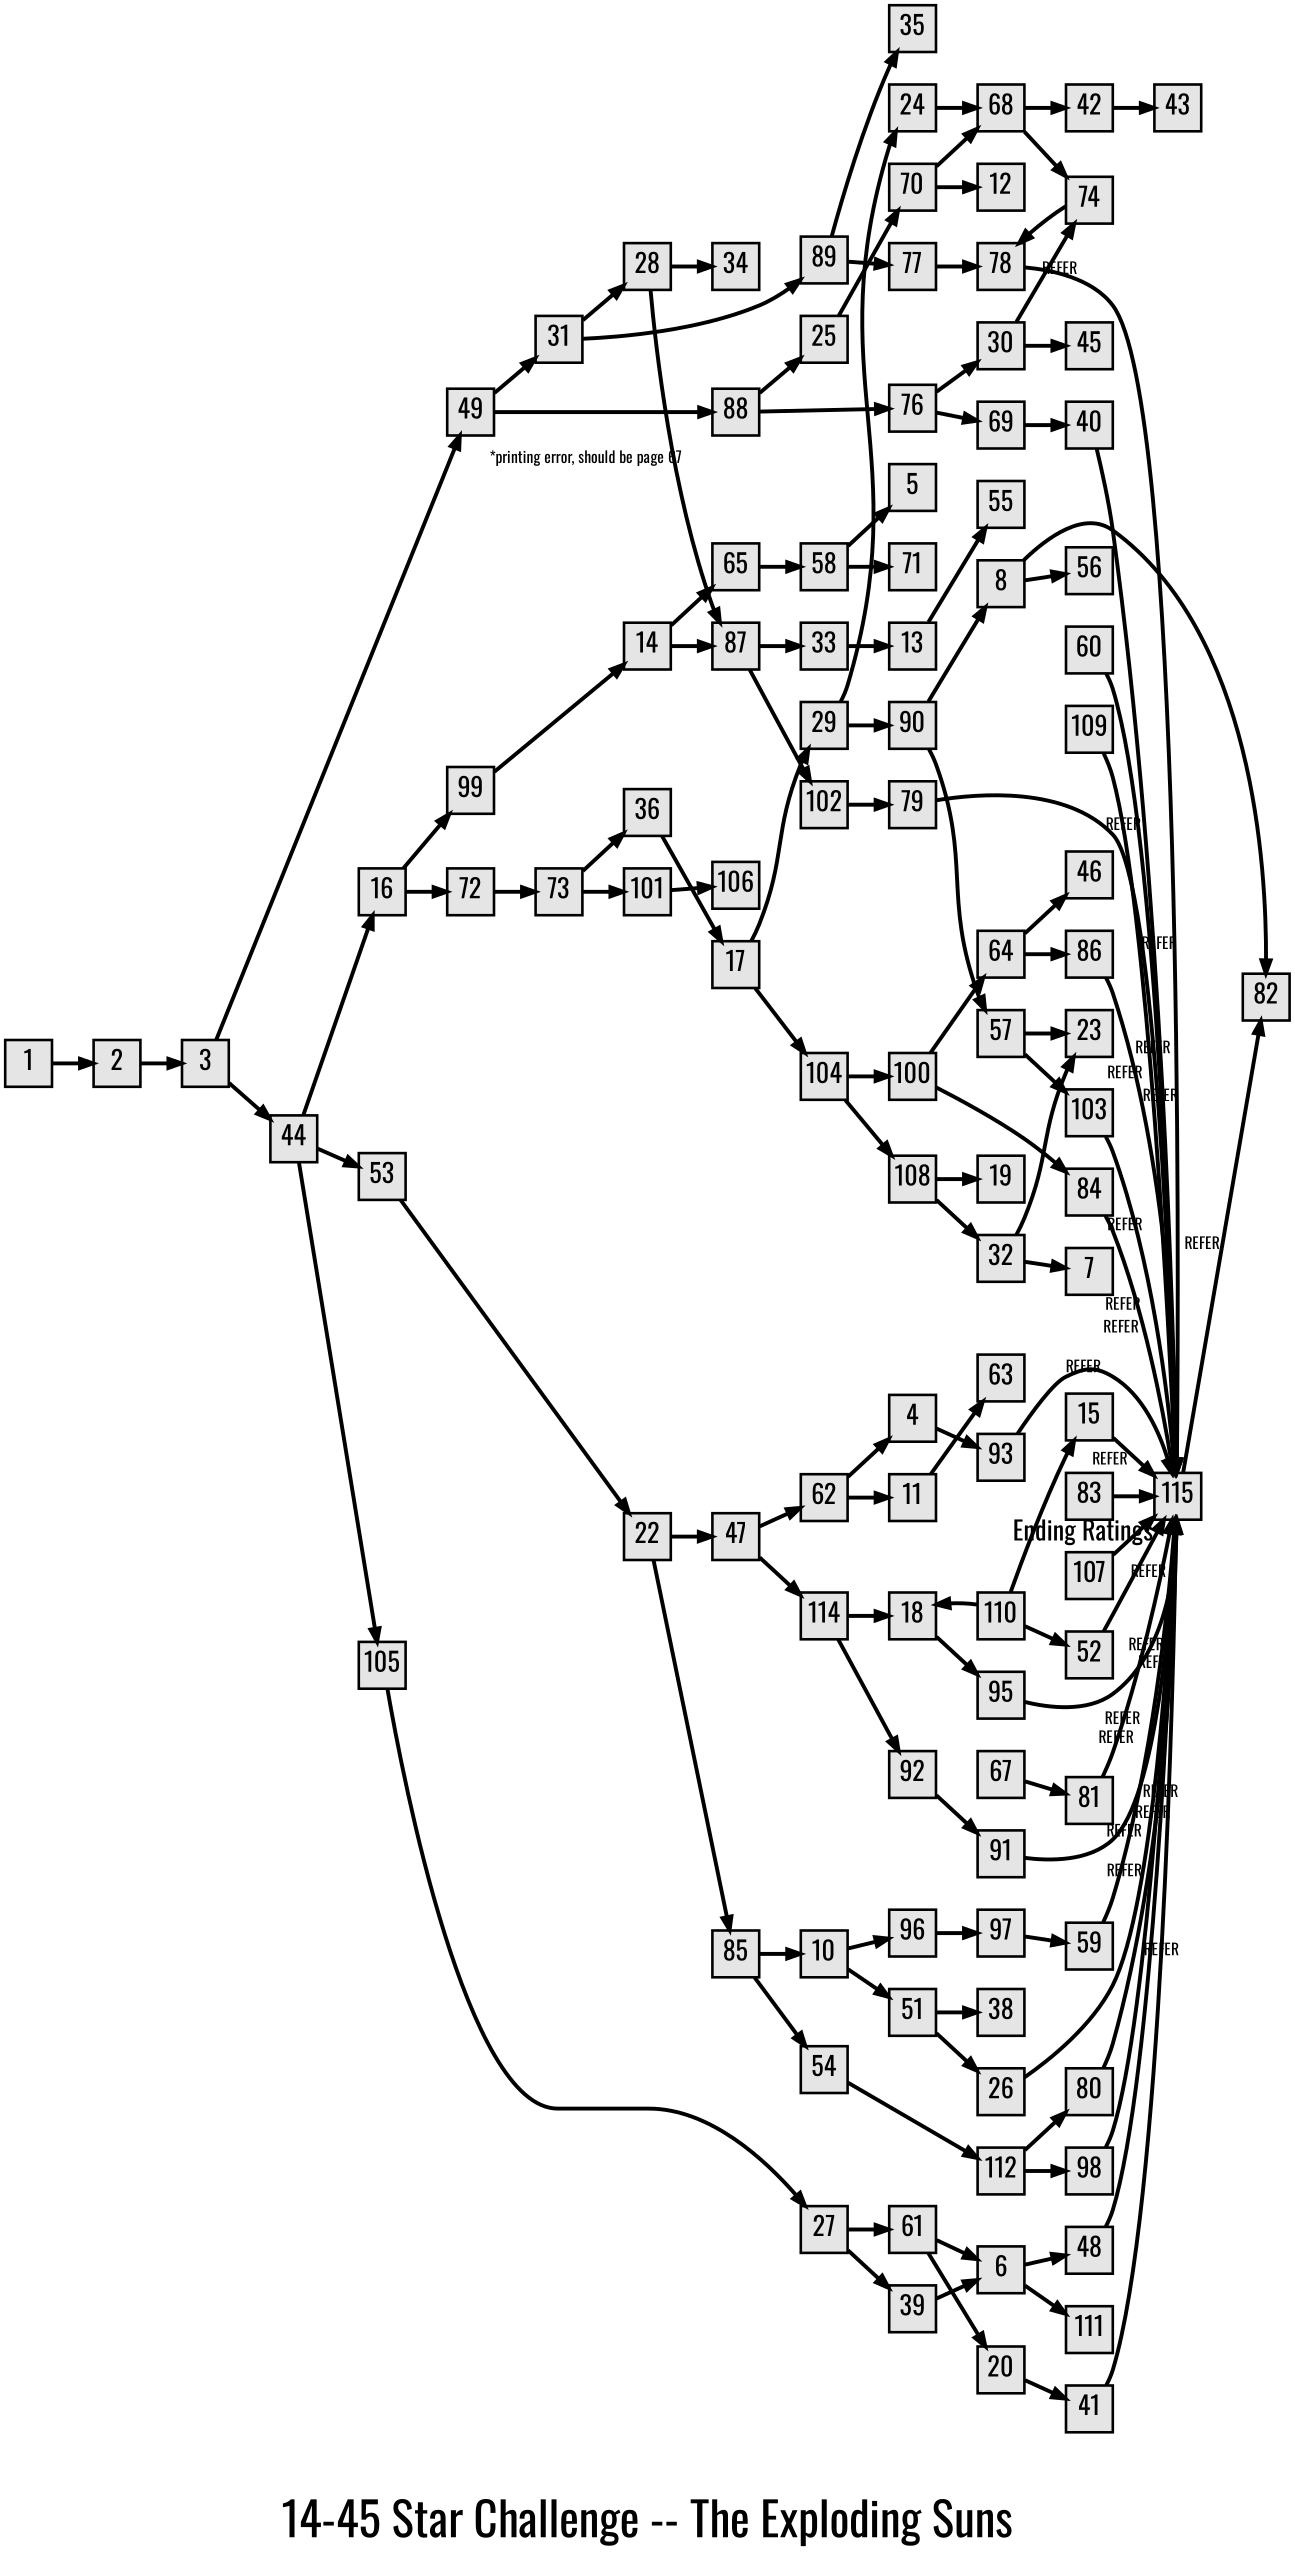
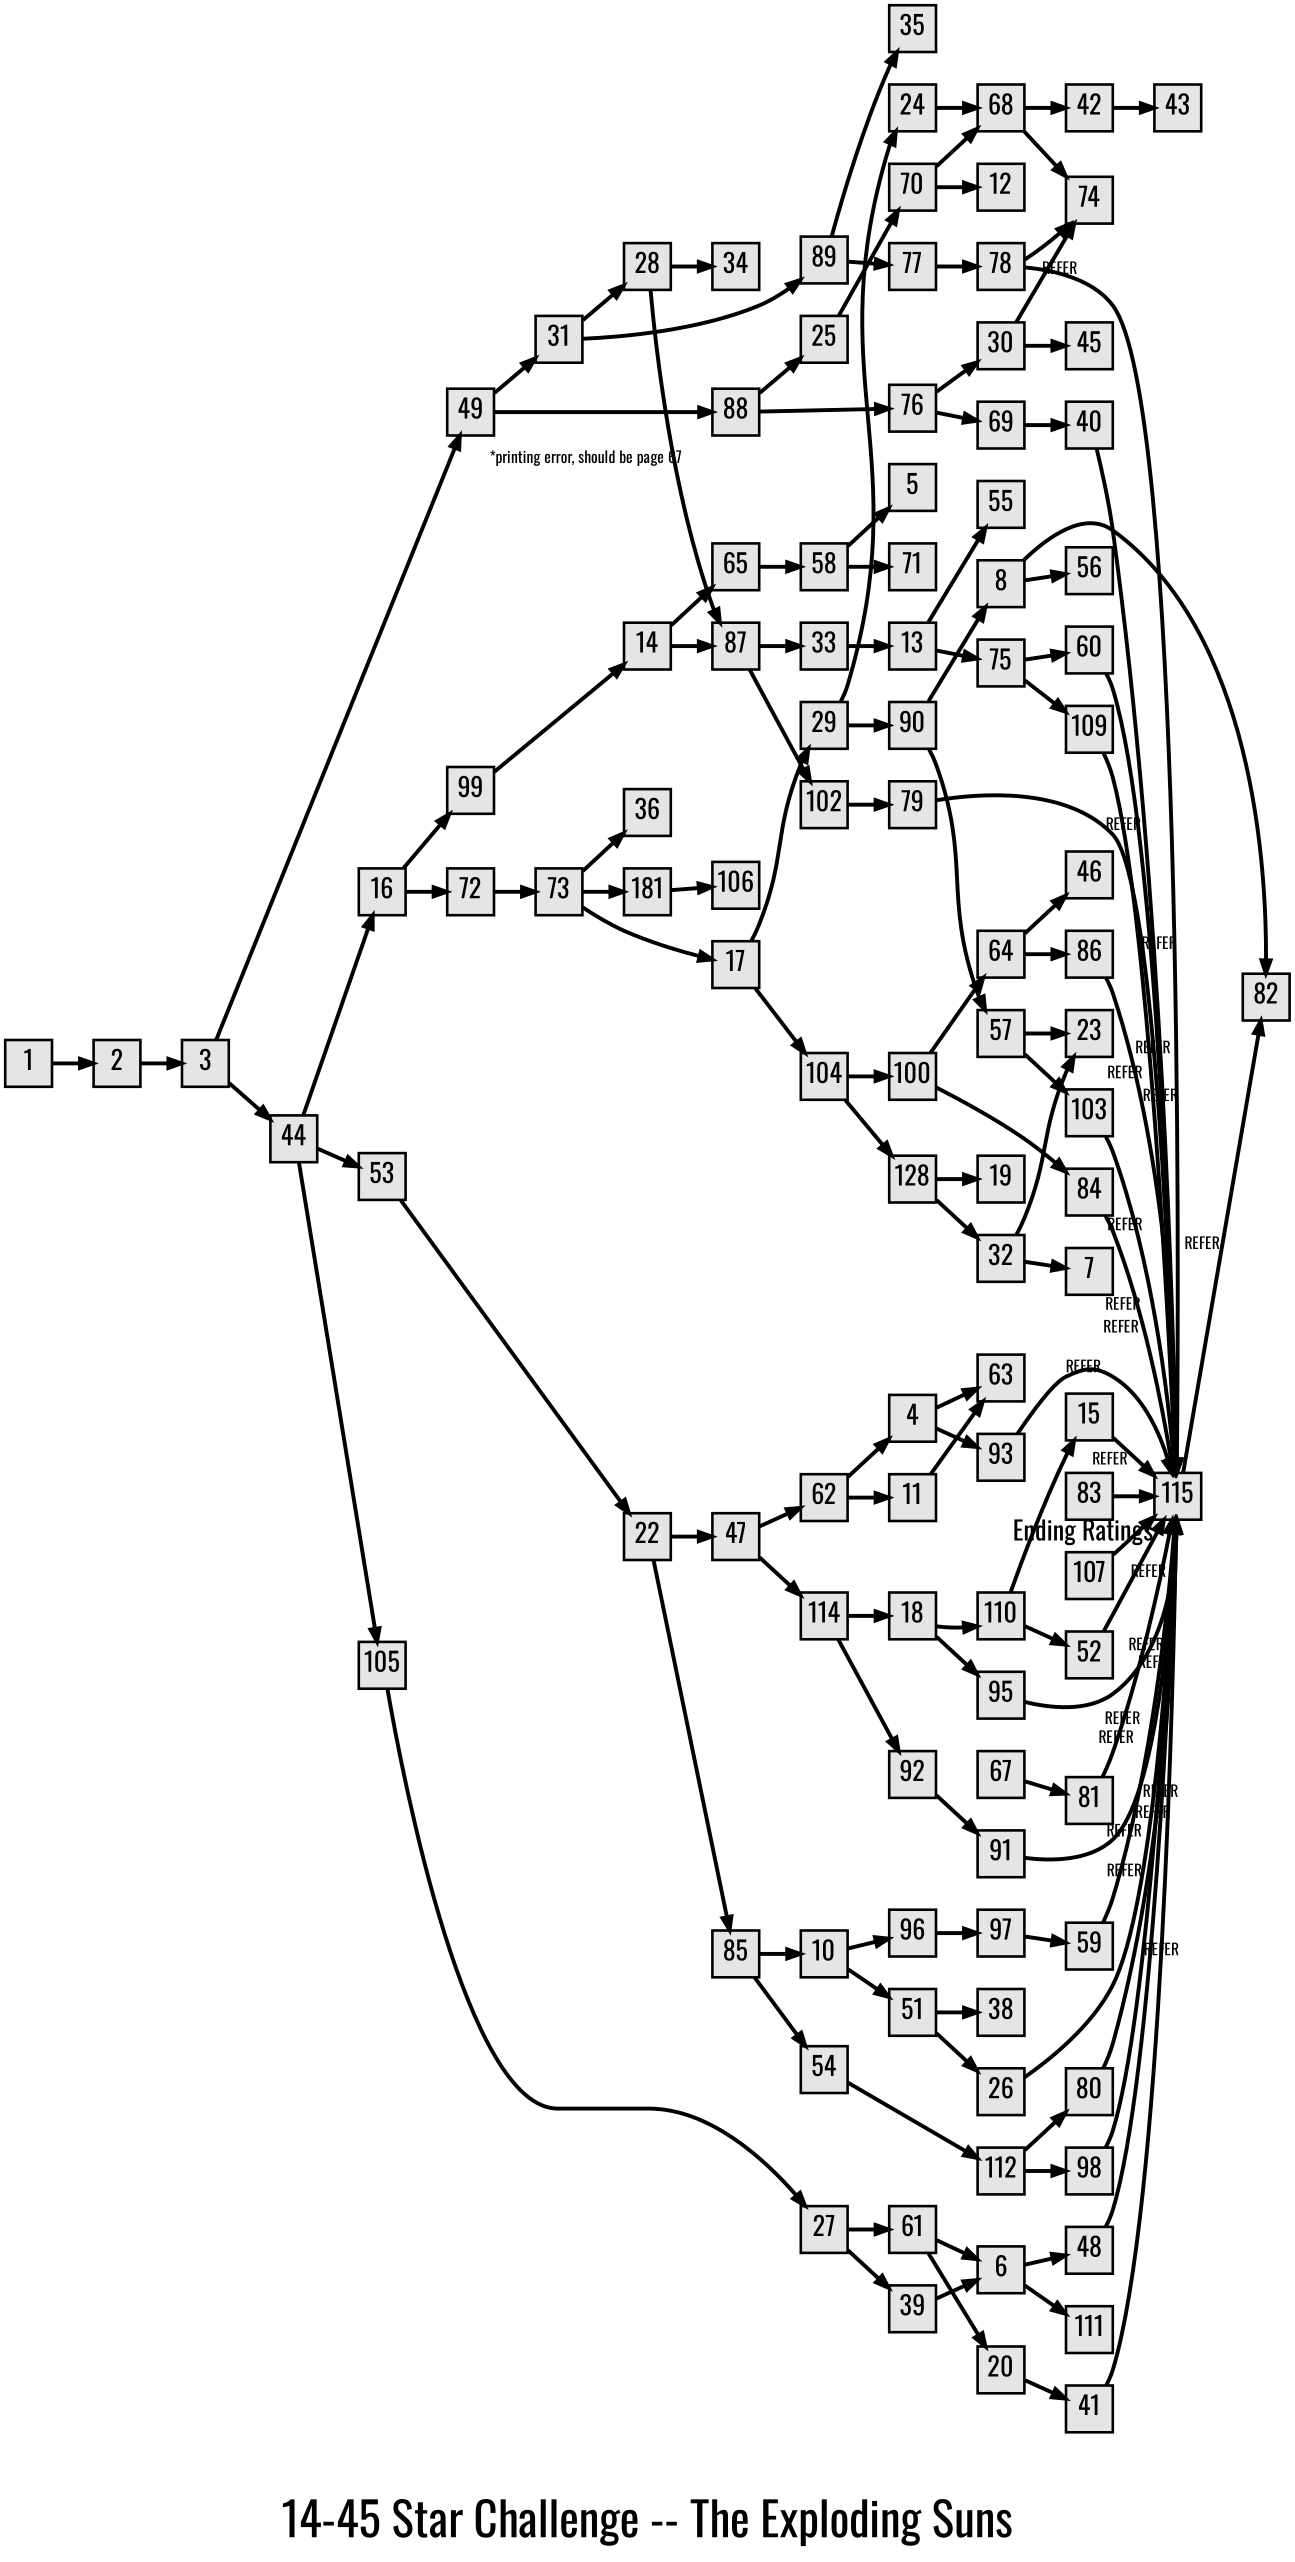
edge "74" -> "78": reversed
node "75": added
edge "36" -> "17": now "73" -> "17"
node "101": label "101" -> "181"
node "108": label "108" -> "128"
edge "4" -> "63": added
edge "110" -> "18": reversed
